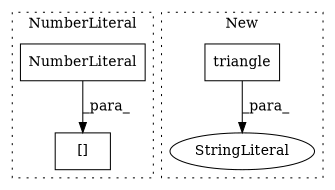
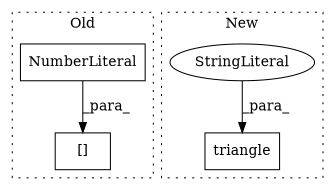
cluster "NumberLiteral": label "NumberLiteral" -> "Old"
edge "triangle" -> "StringLiteral": reversed
